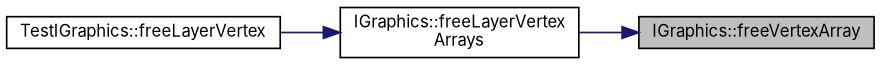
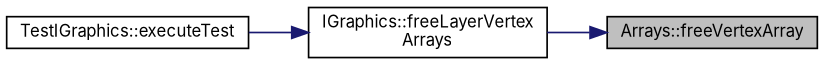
node "TestIGraphics::freeLayerVertex": label "TestIGraphics::freeLayerVertex" -> "TestIGraphics::executeTest"
node "IGraphics::freeVertexArray": label "IGraphics::freeVertexArray" -> "Arrays::freeVertexArray"
